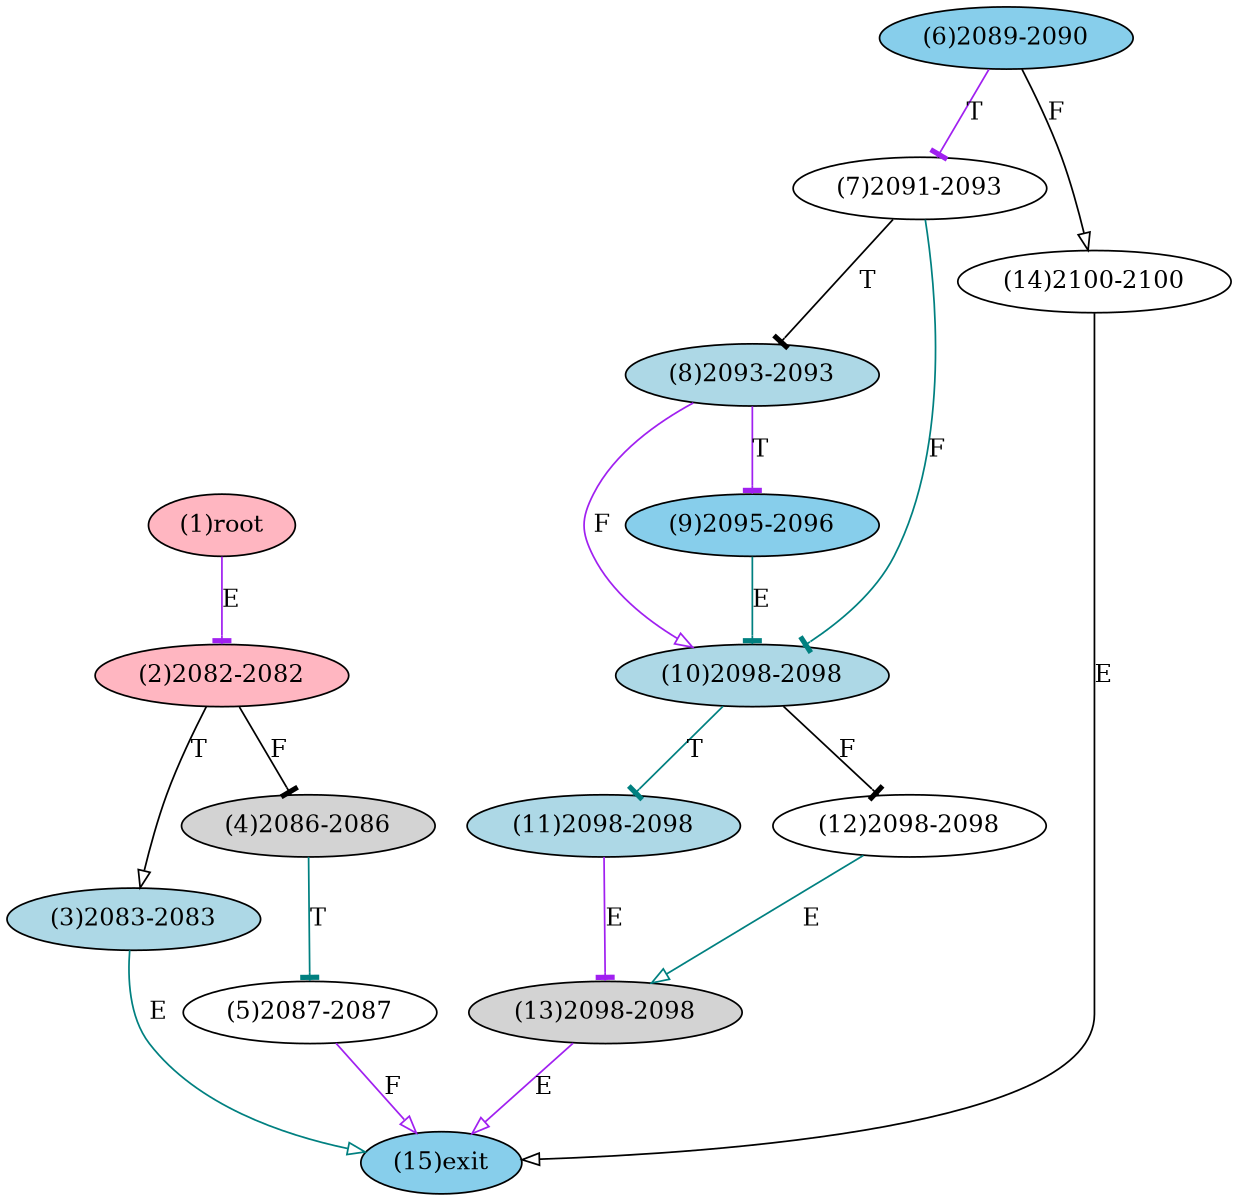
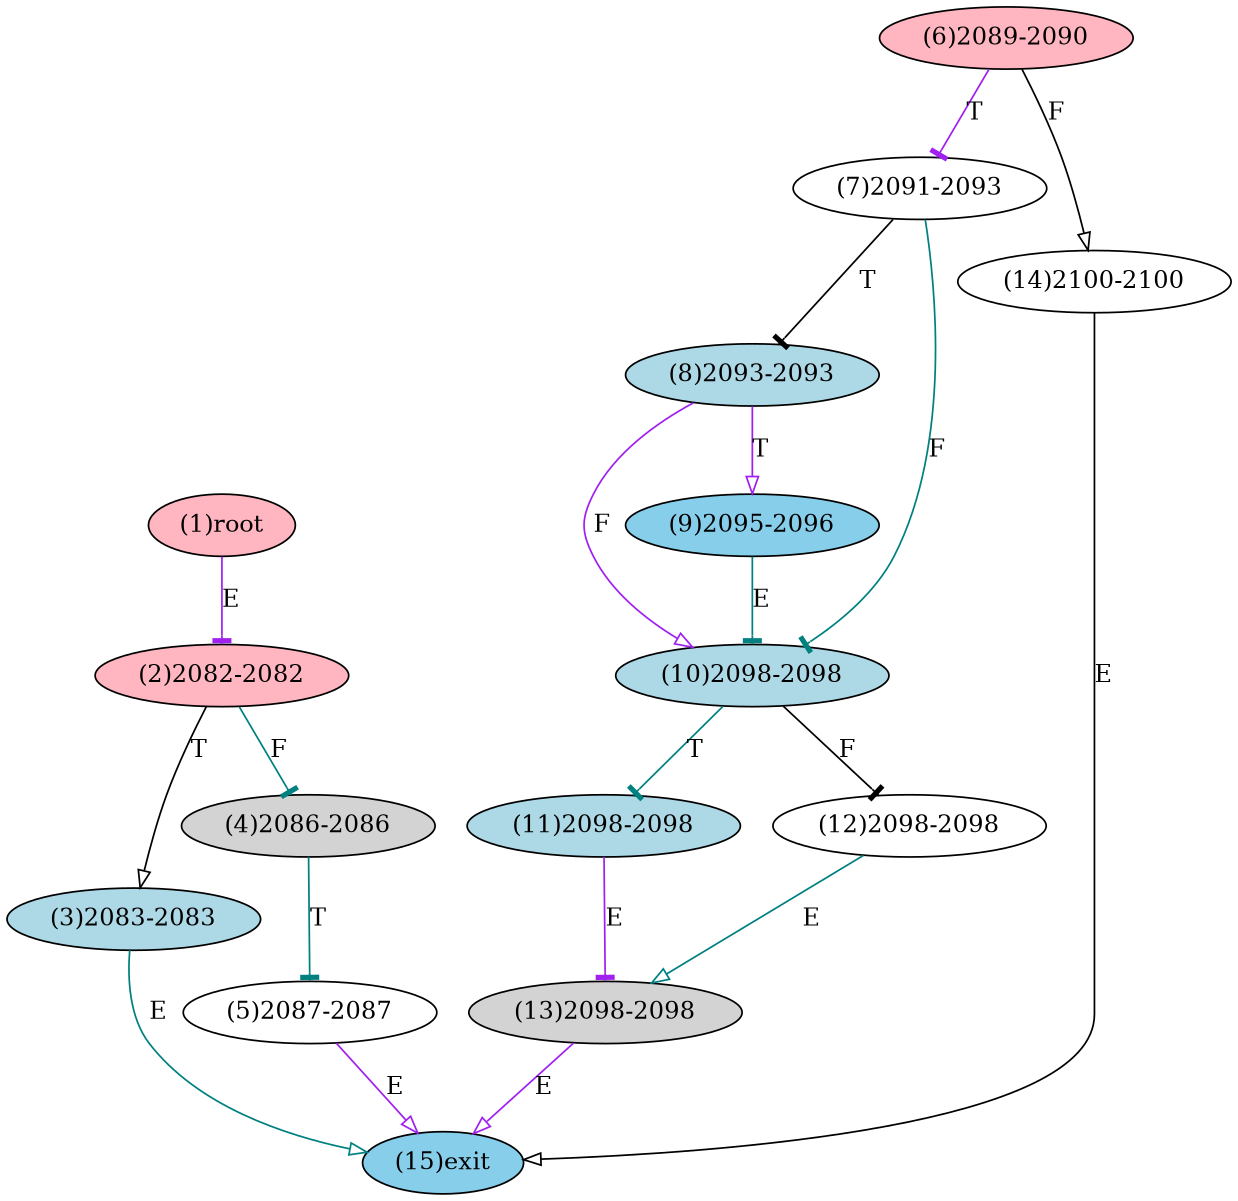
node "(6)2089-2090": fillcolor skyblue -> lightpink
edge "(8)2093-2093" -> "(9)2095-2096": arrowhead tee -> onormal
edge "(2)2082-2082" -> "(4)2086-2086": color black -> teal
edge "(5)2087-2087" -> "(15)exit": label "F" -> "E"
